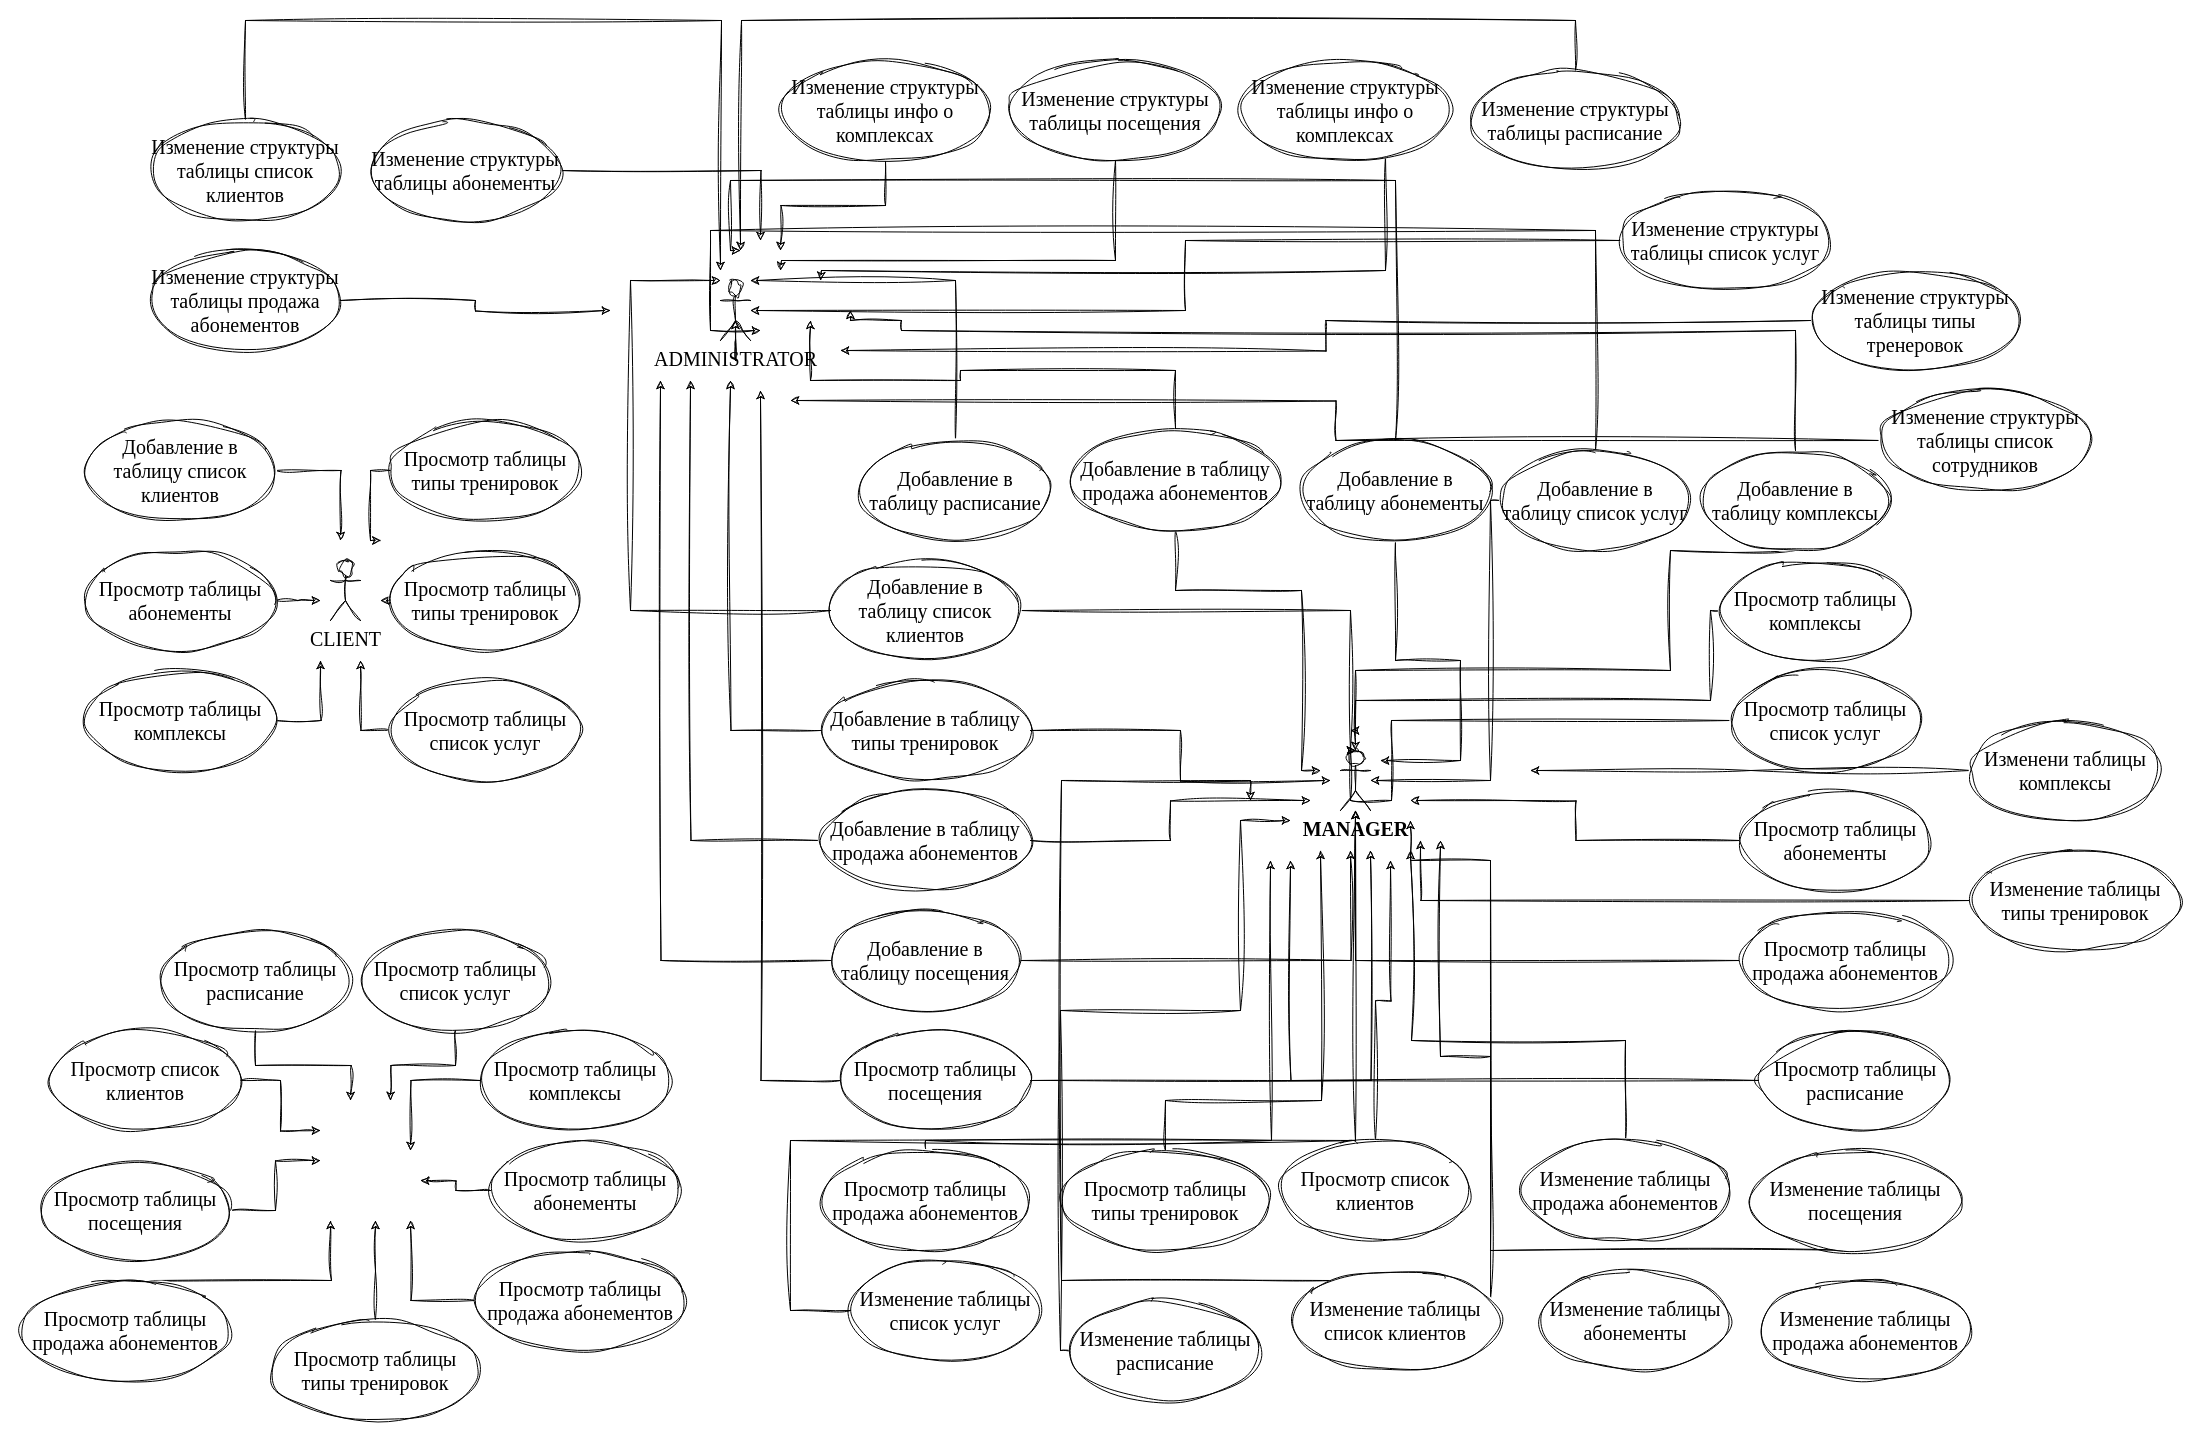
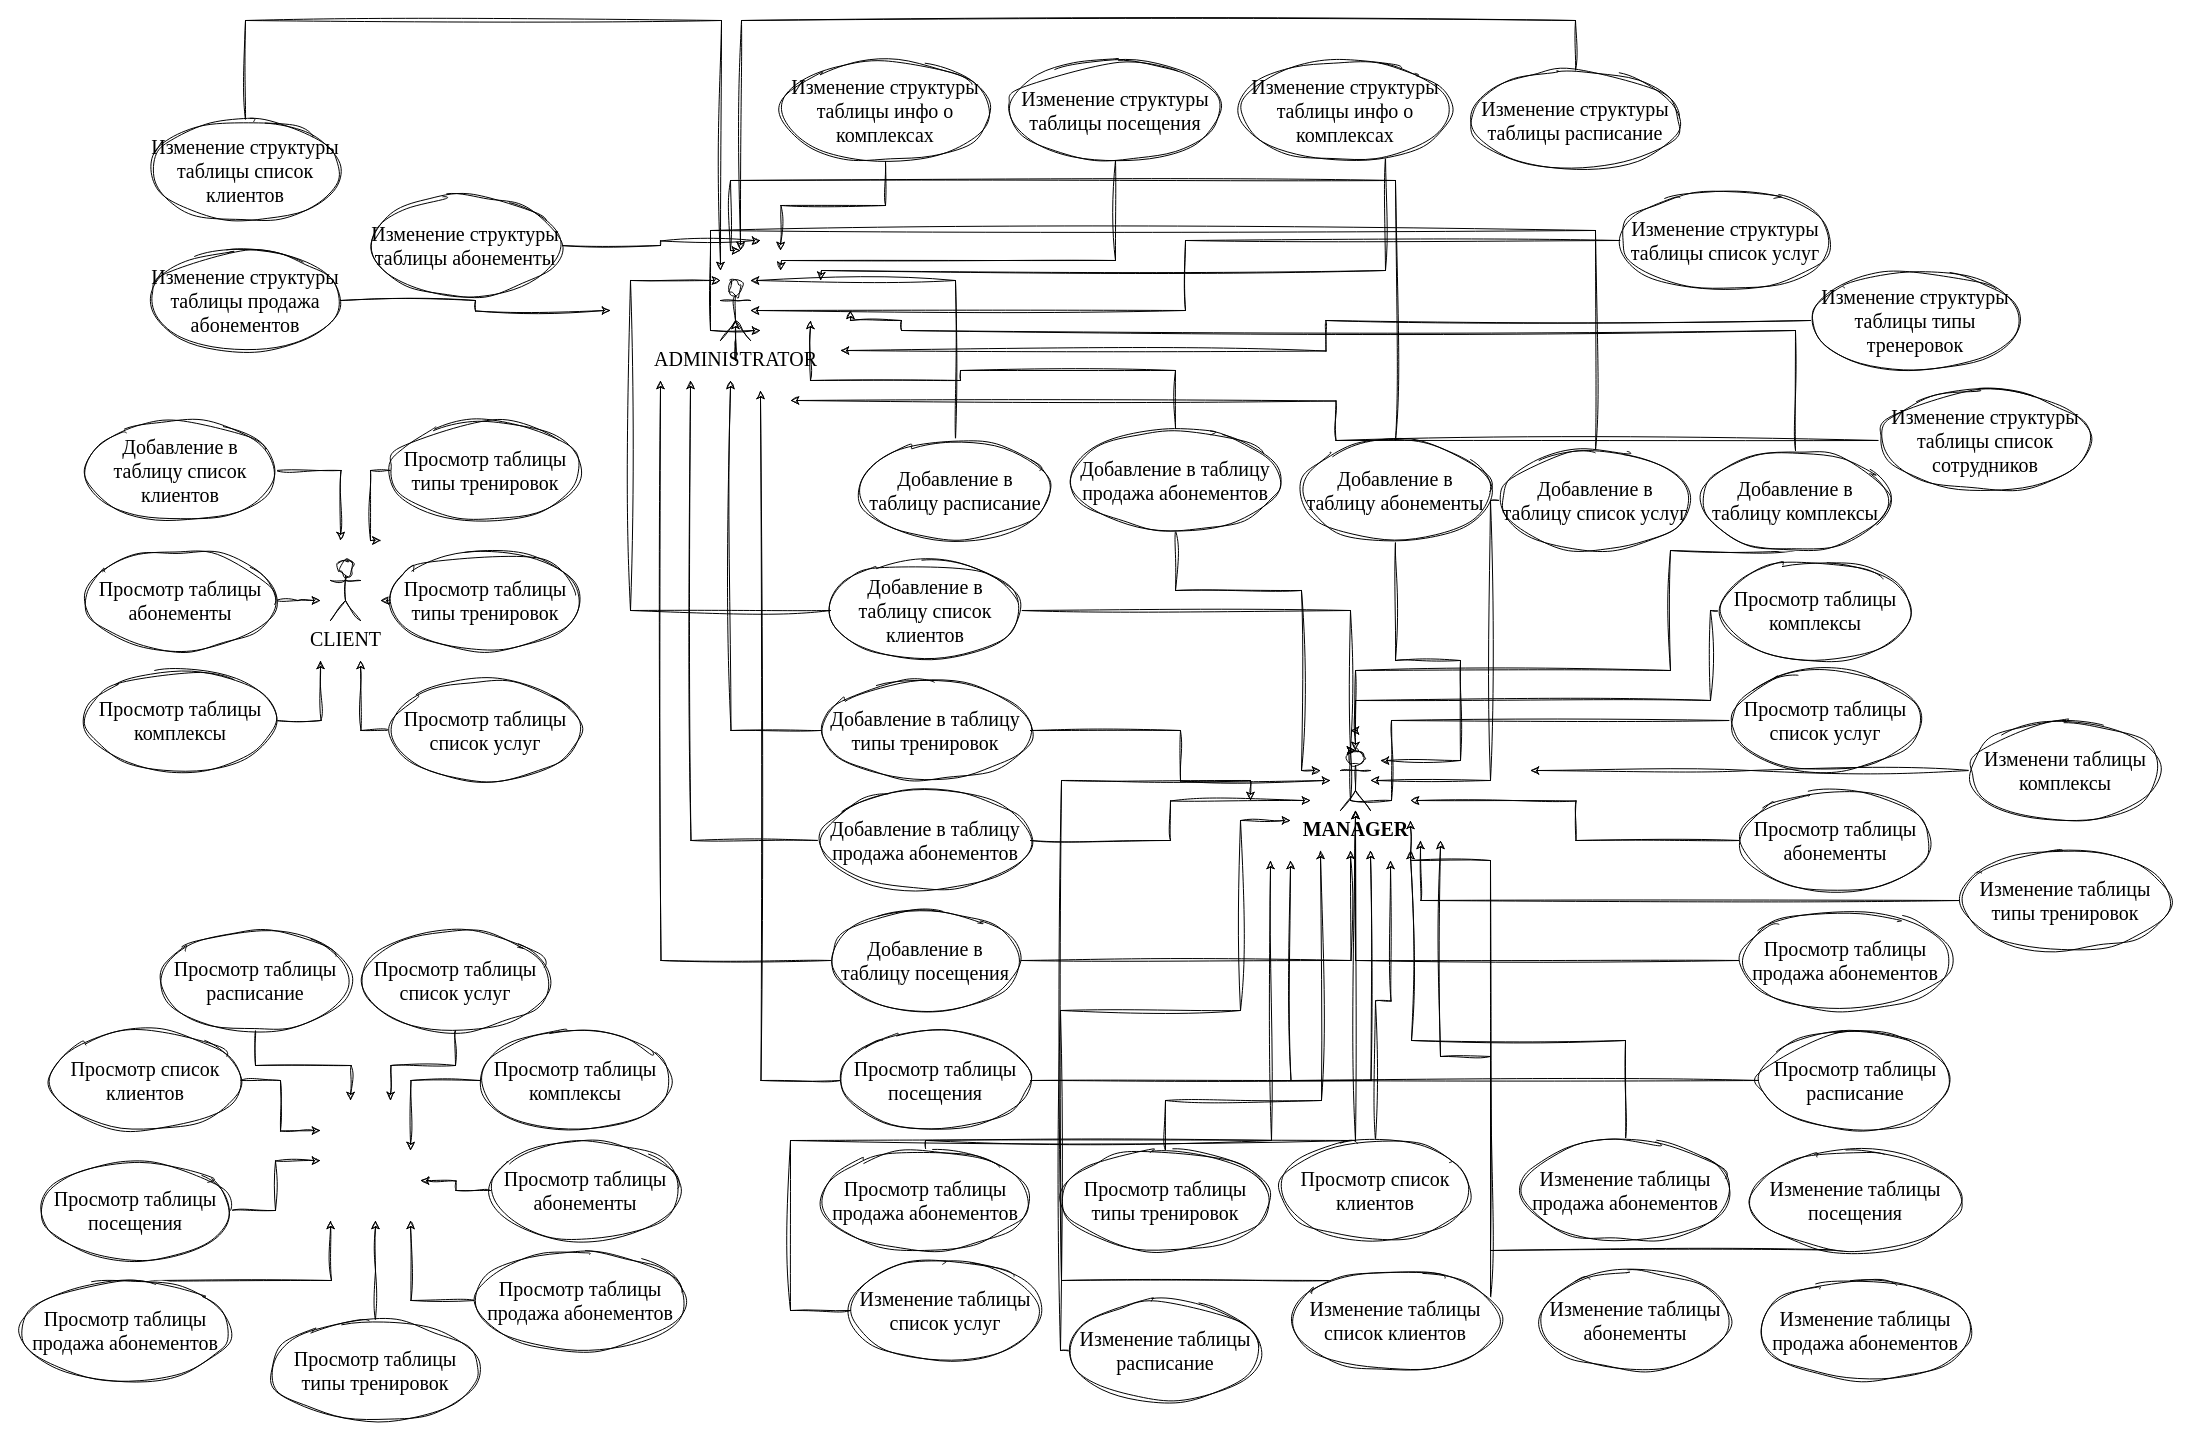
node "Изменение структуры таблицы абонементы": moved (466, 171) -> (466, 246)
node "Изменение таблицы типы тренировок": moved (2076, 901) -> (2066, 901)
